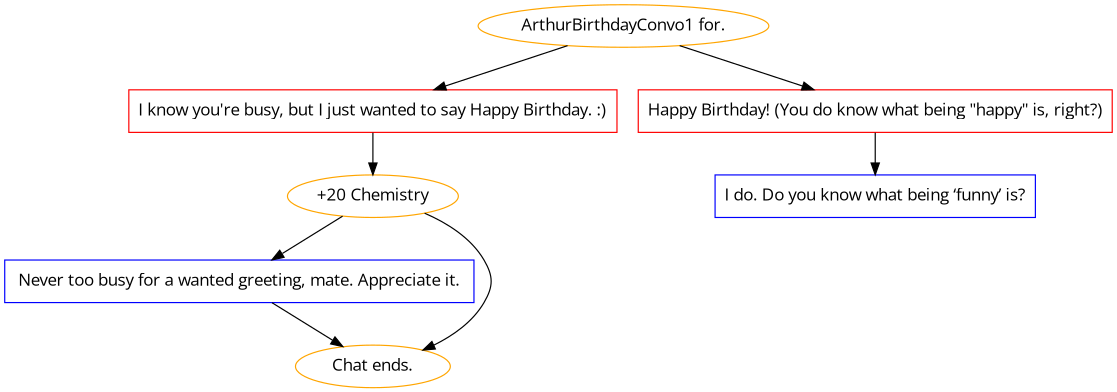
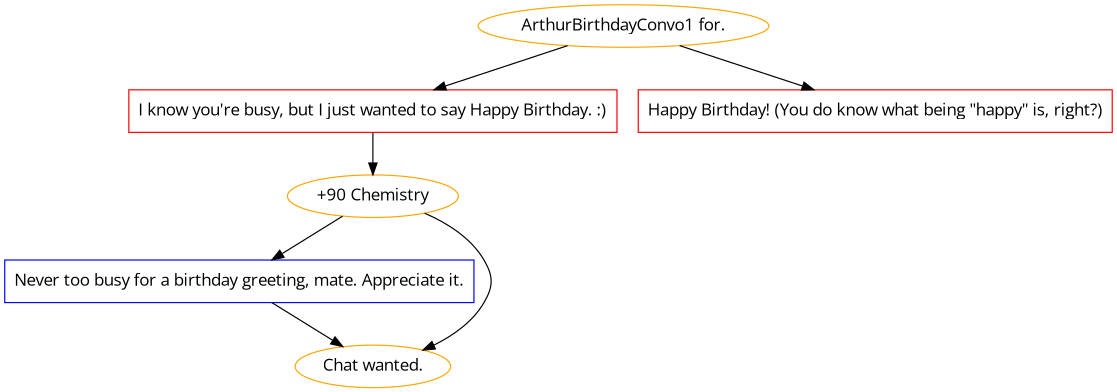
node "+20 Chemistry": label "+20 Chemistry" -> "+90 Chemistry"
node "I do. Do you know what being ‘funny’ is?": removed
node "Never too busy for a wanted greeting, mate. Appreciate it.": label "Never too busy for a wanted greeting, mate. Appreciate it." -> "Never too busy for a birthday greeting, mate. Appreciate it."
node "Chat ends.": label "Chat ends." -> "Chat wanted."
